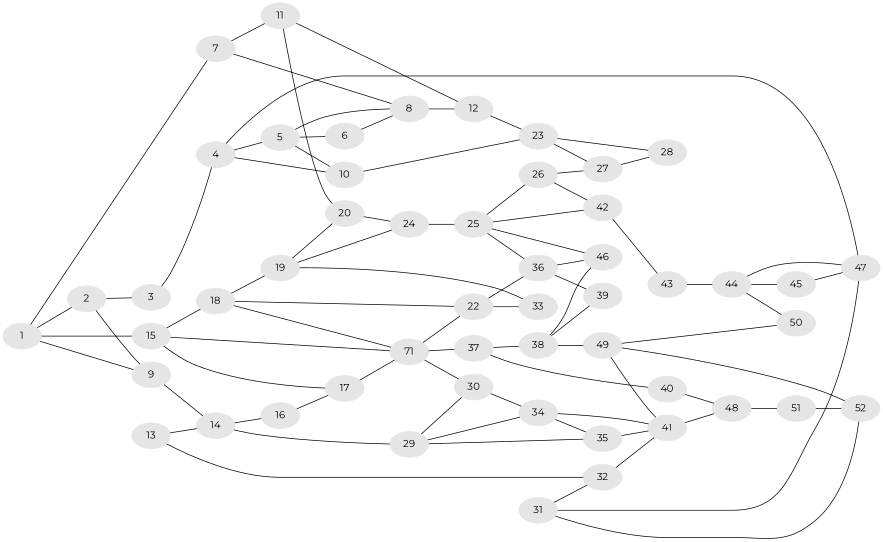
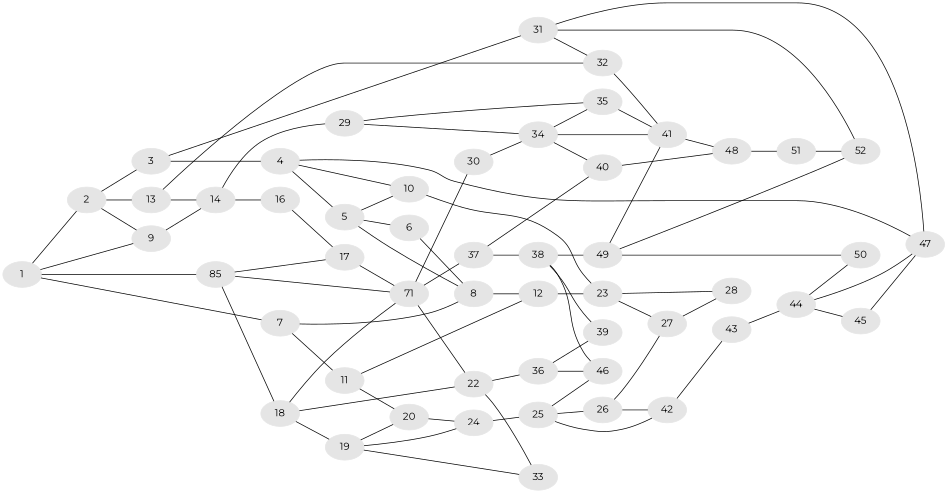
edge "31" -- "3": added
edge "34" -- "40": added
edge "2" -- "13": added
edge "25" -- "36": removed
node "15": label "15" -> "85"
edge "30" -- "29": removed
